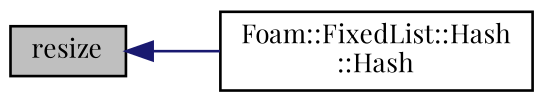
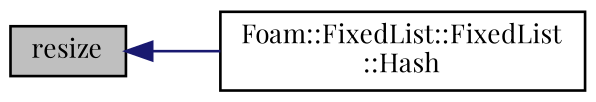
node "Foam::FixedList::Hash ::Hash": label "Foam::FixedList::Hash ::Hash" -> "Foam::FixedList::FixedList ::Hash"
